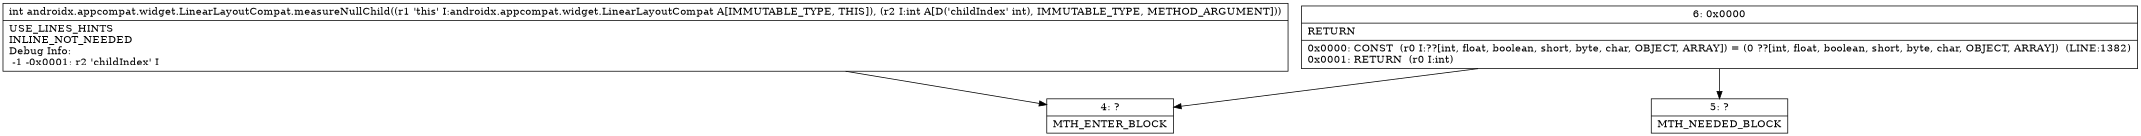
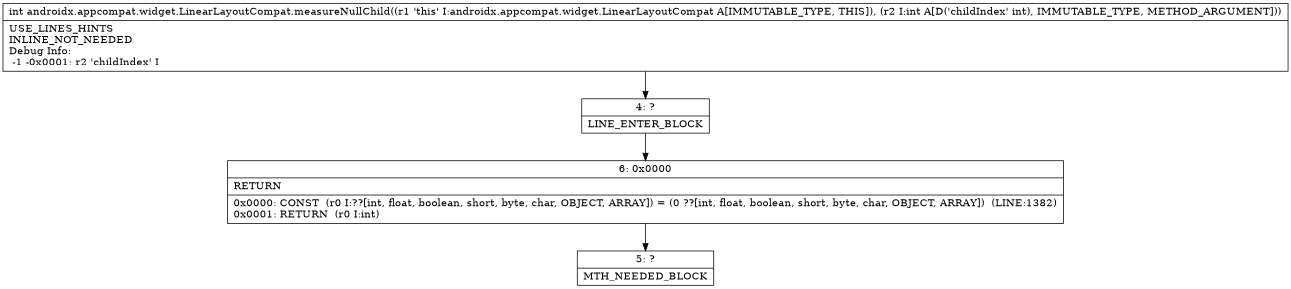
edge "6: 0x0000" -> "4: ?": reversed
node "4: ?": text "MTH_ENTER_BLOCK" -> "LINE_ENTER_BLOCK"
